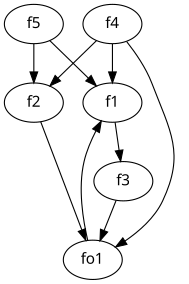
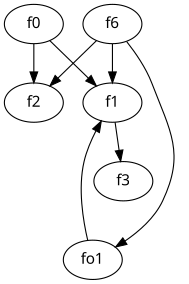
node "f5": label "f5" -> "f0"
node "f4": label "f4" -> "f6"
edge "f2" -> "fo1": removed
edge "f3" -> "fo1": removed
